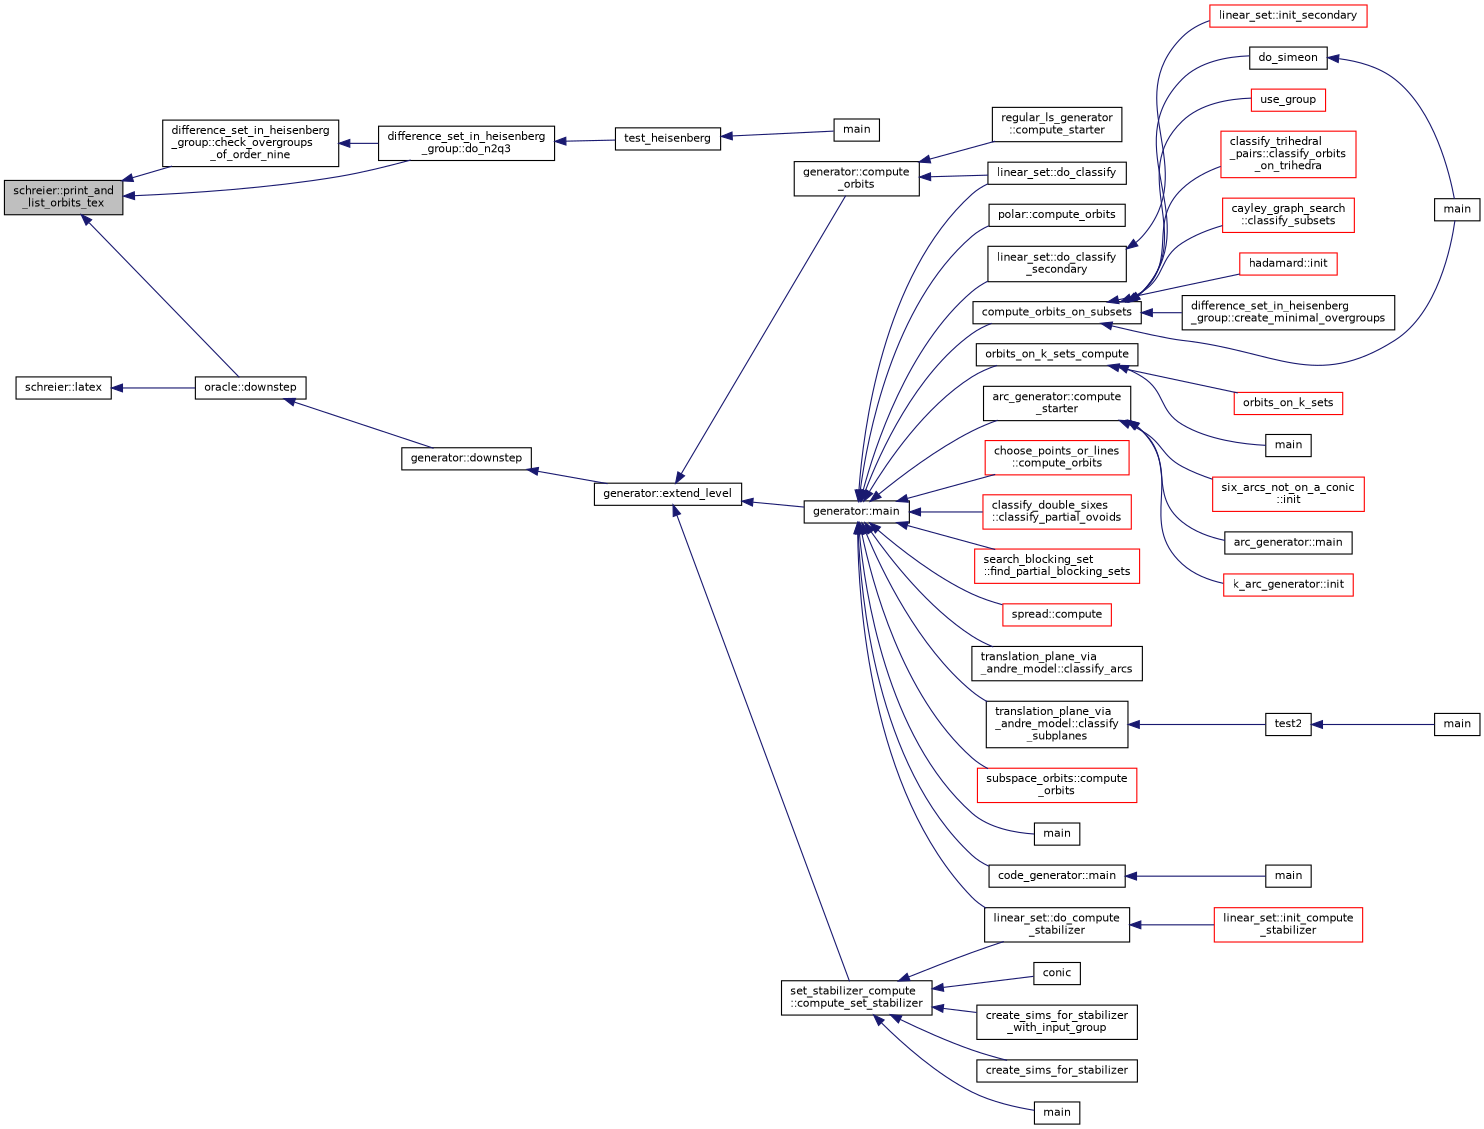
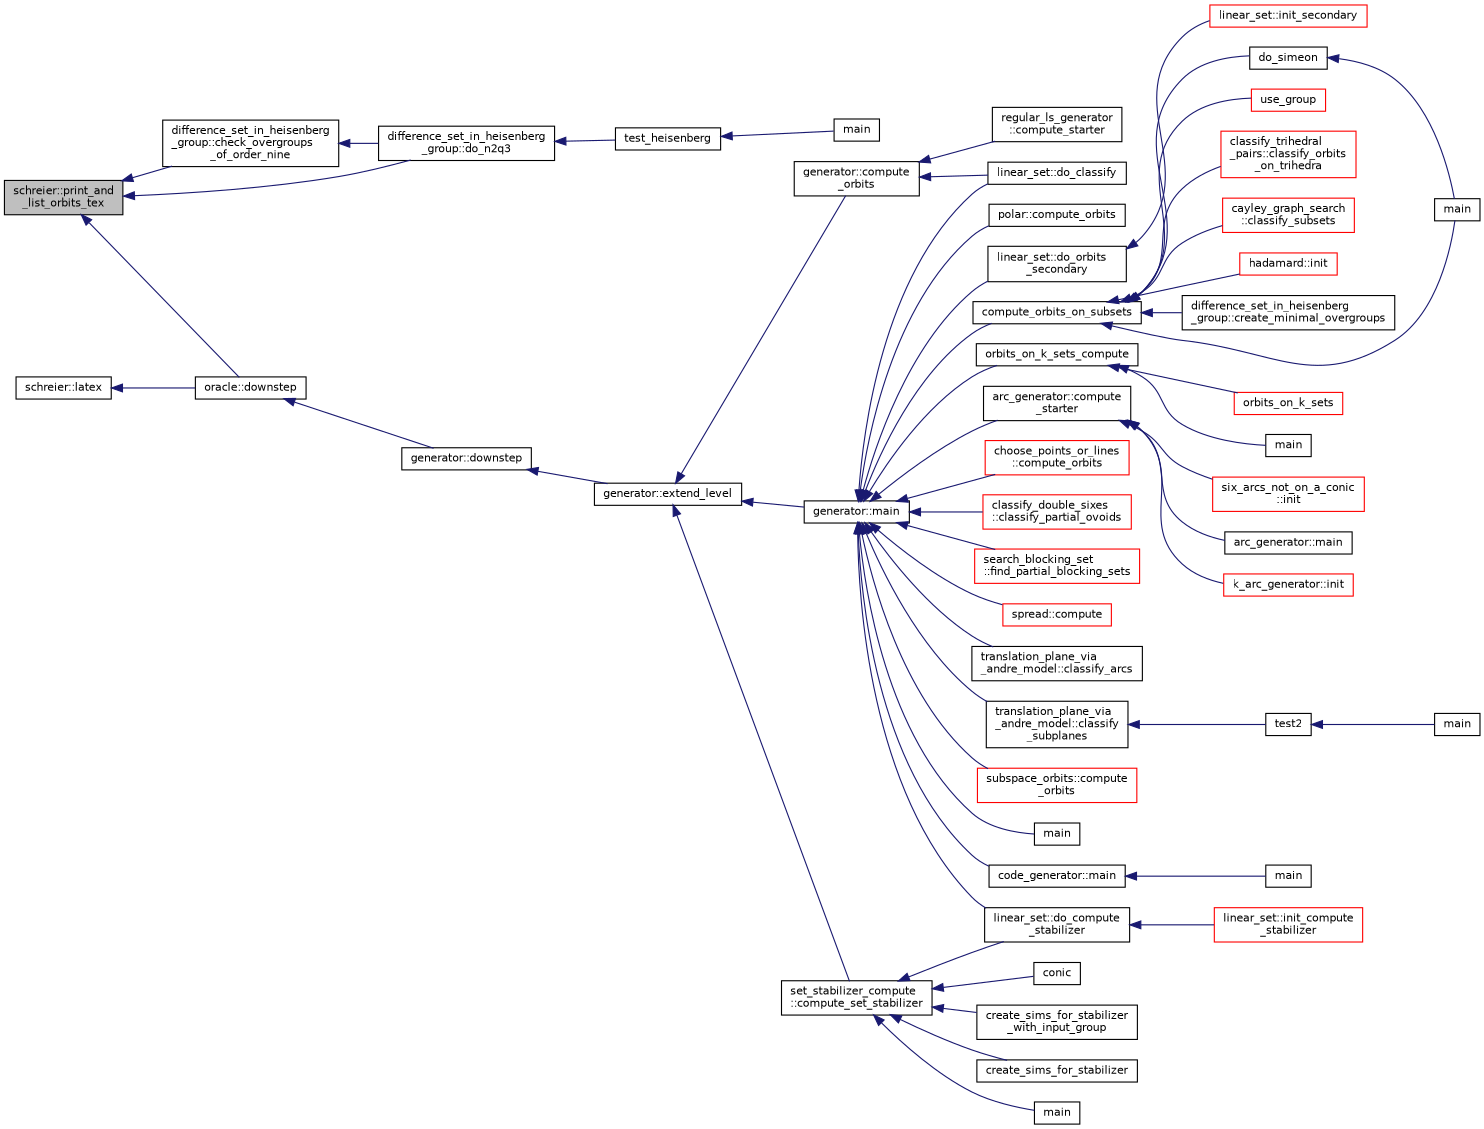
node "linear_set::do_classify _secondary": label "linear_set::do_classify _secondary" -> "linear_set::do_orbits _secondary"
